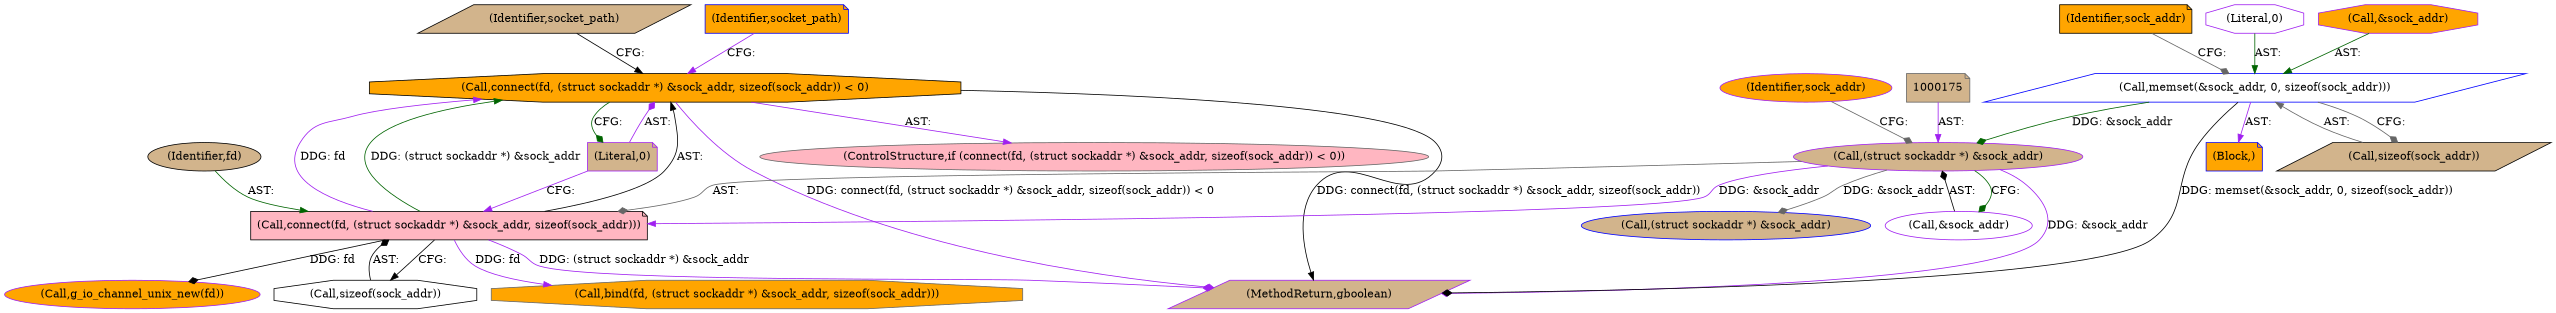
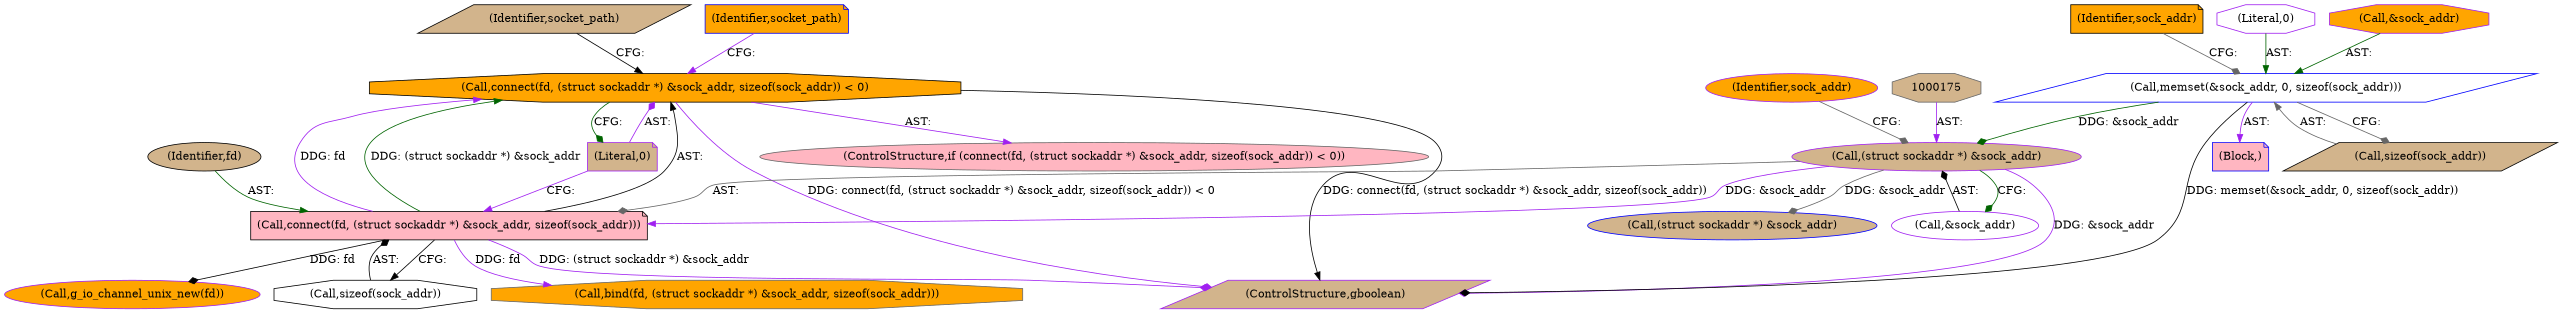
node "1000175": shape note -> octagon
node "(Block,)": fillcolor orange -> lightpink
node "(MethodReturn,gboolean)": label "(MethodReturn,gboolean)" -> "(ControlStructure,gboolean)"
